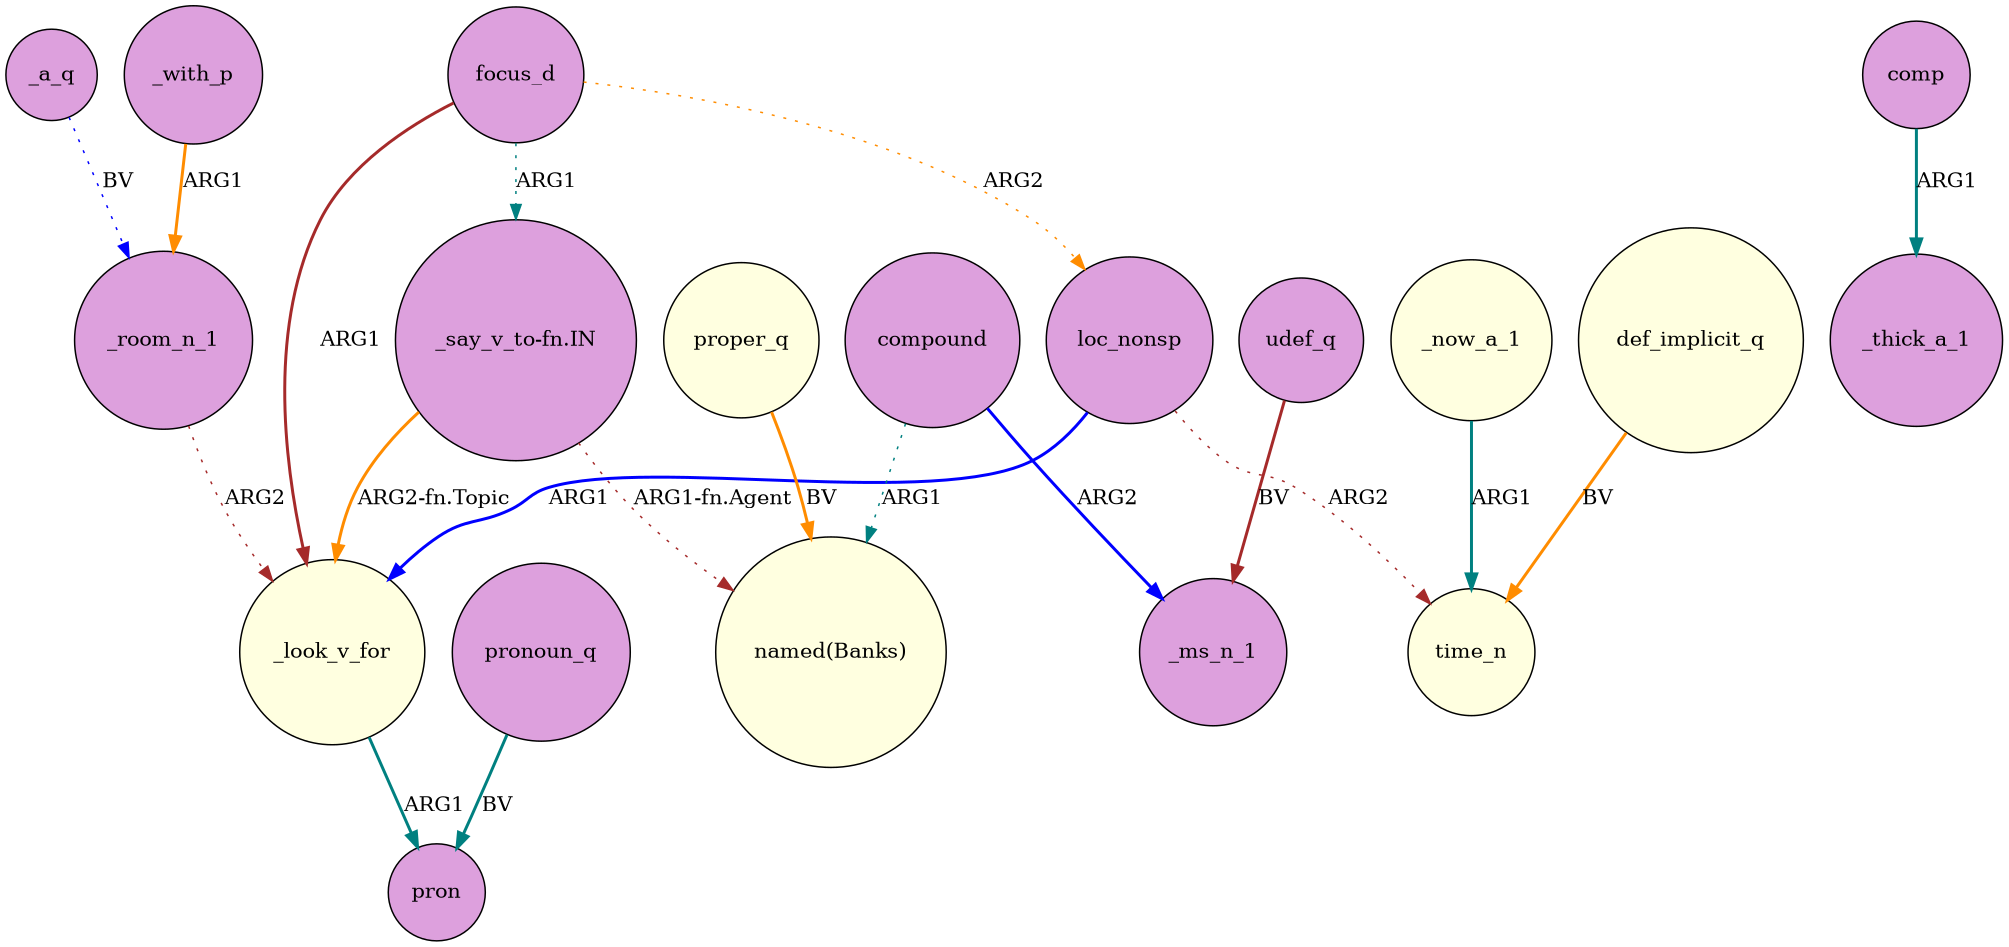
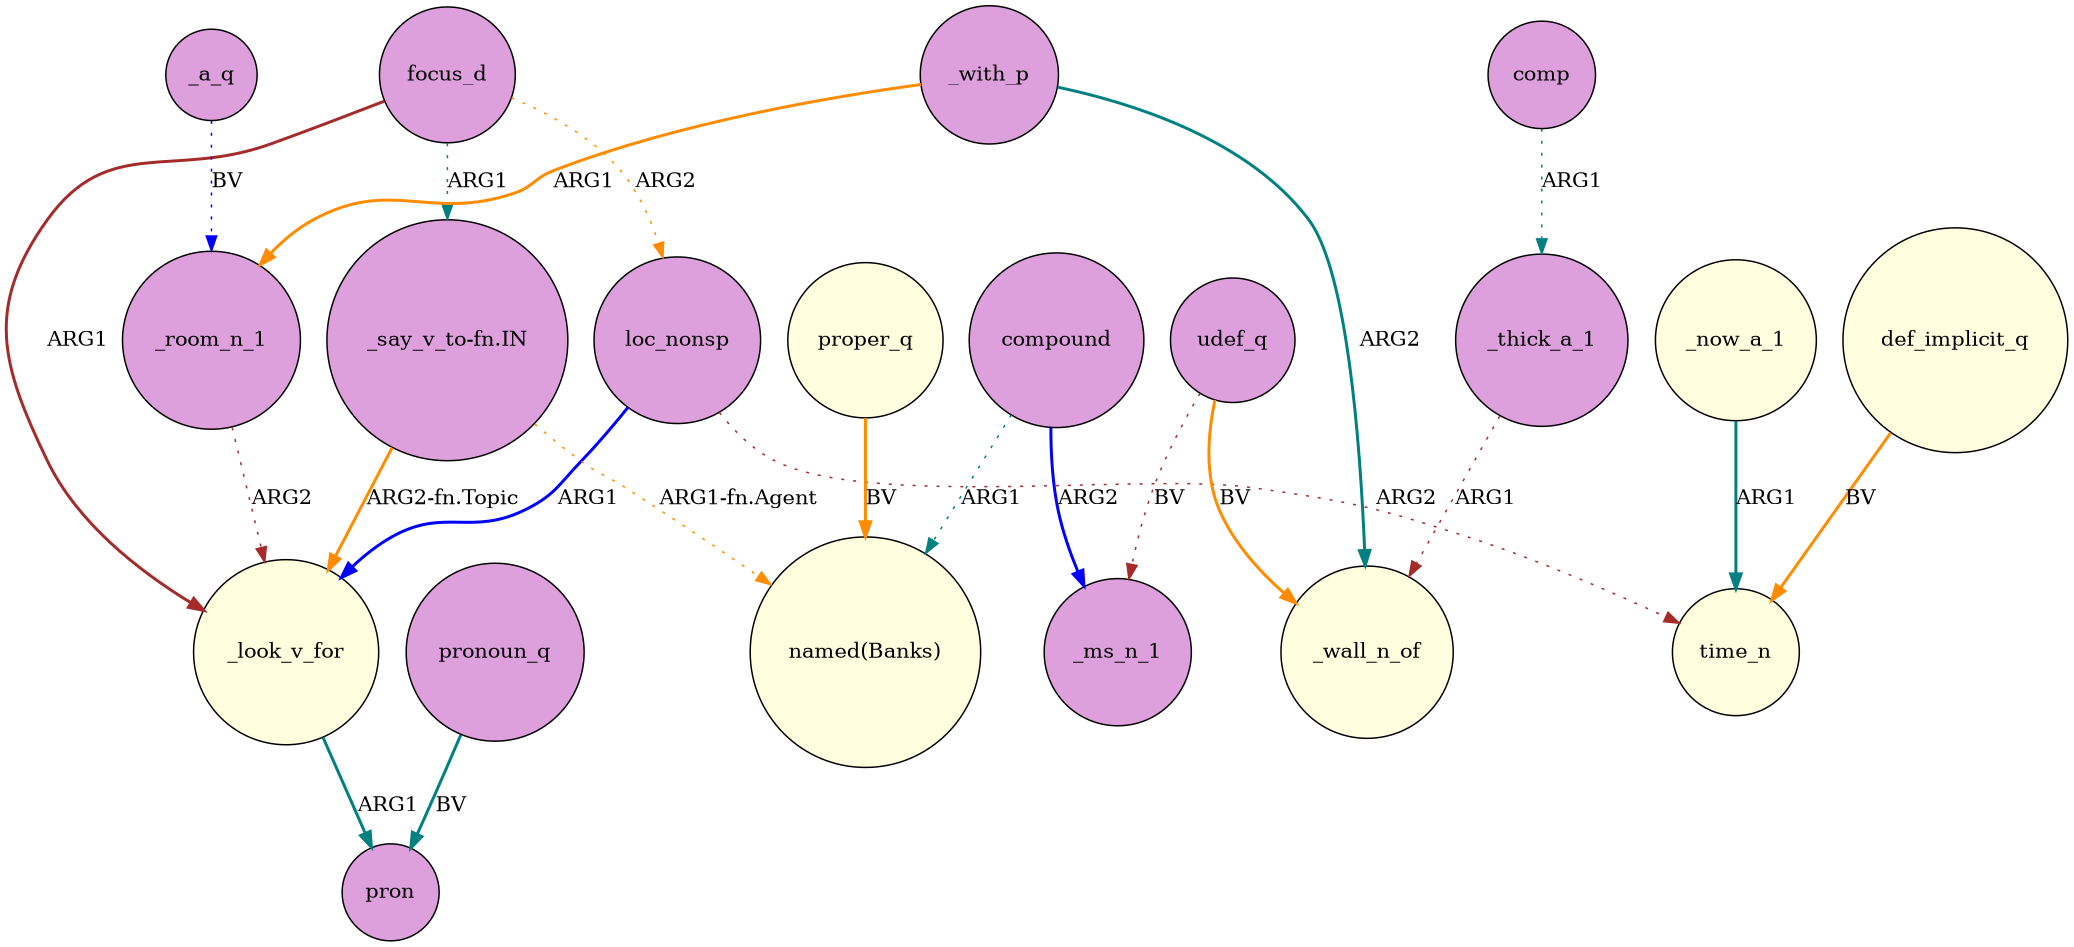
edge "comp" -> "_thick_a_1": style bold -> dotted
edge "udef_q" -> "_ms_n_1": style bold -> dotted
edge "_say_v_to-fn.IN" -> "named(Banks)": color brown -> darkorange
node "_wall_n_of": added
